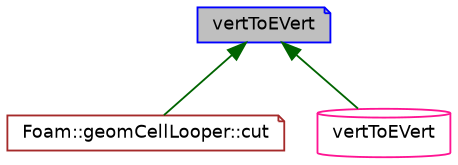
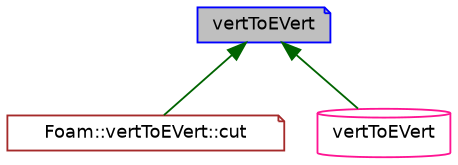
node "Foam::geomCellLooper::cut": label "Foam::geomCellLooper::cut" -> "Foam::vertToEVert::cut"
